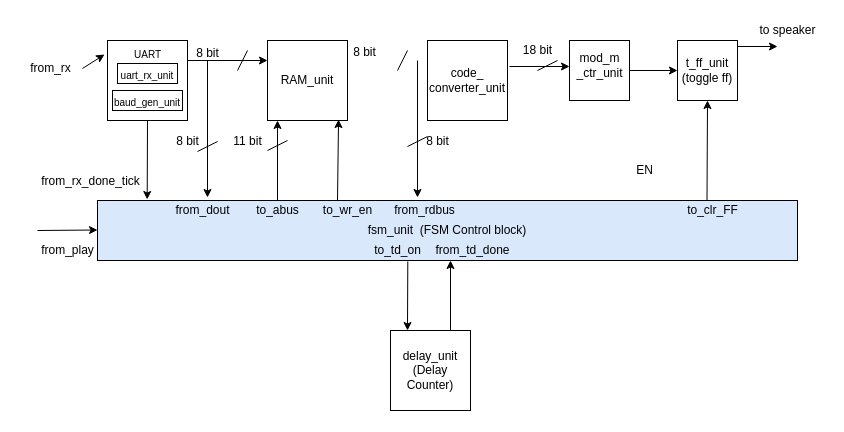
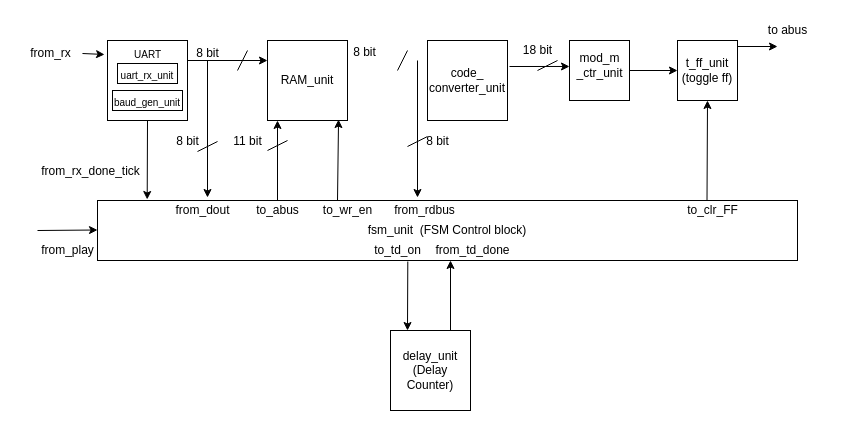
node "to speaker": label "to speaker" -> "to abus"
node "from_rx": moved (51, 69) -> (51, 54)
node "EN": removed
node "from_rx_done_tick": moved (91, 182) -> (91, 172)
node "fsm_unit (FSM Control block)": fillcolor #dae8fc -> #ffffff
